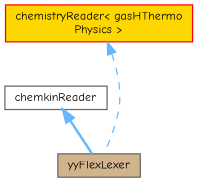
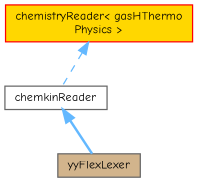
edge "yyFlexLexer" -> "chemistryReader< gasHThermo Physics >": now "chemkinReader" -> "chemistryReader< gasHThermo Physics >"
